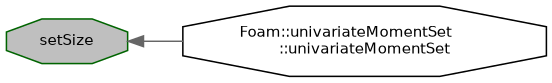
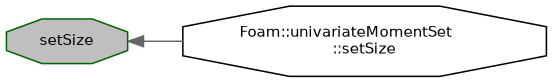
node "Foam::univariateMomentSet ::univariateMomentSet": label "Foam::univariateMomentSet ::univariateMomentSet" -> "Foam::univariateMomentSet ::setSize"
